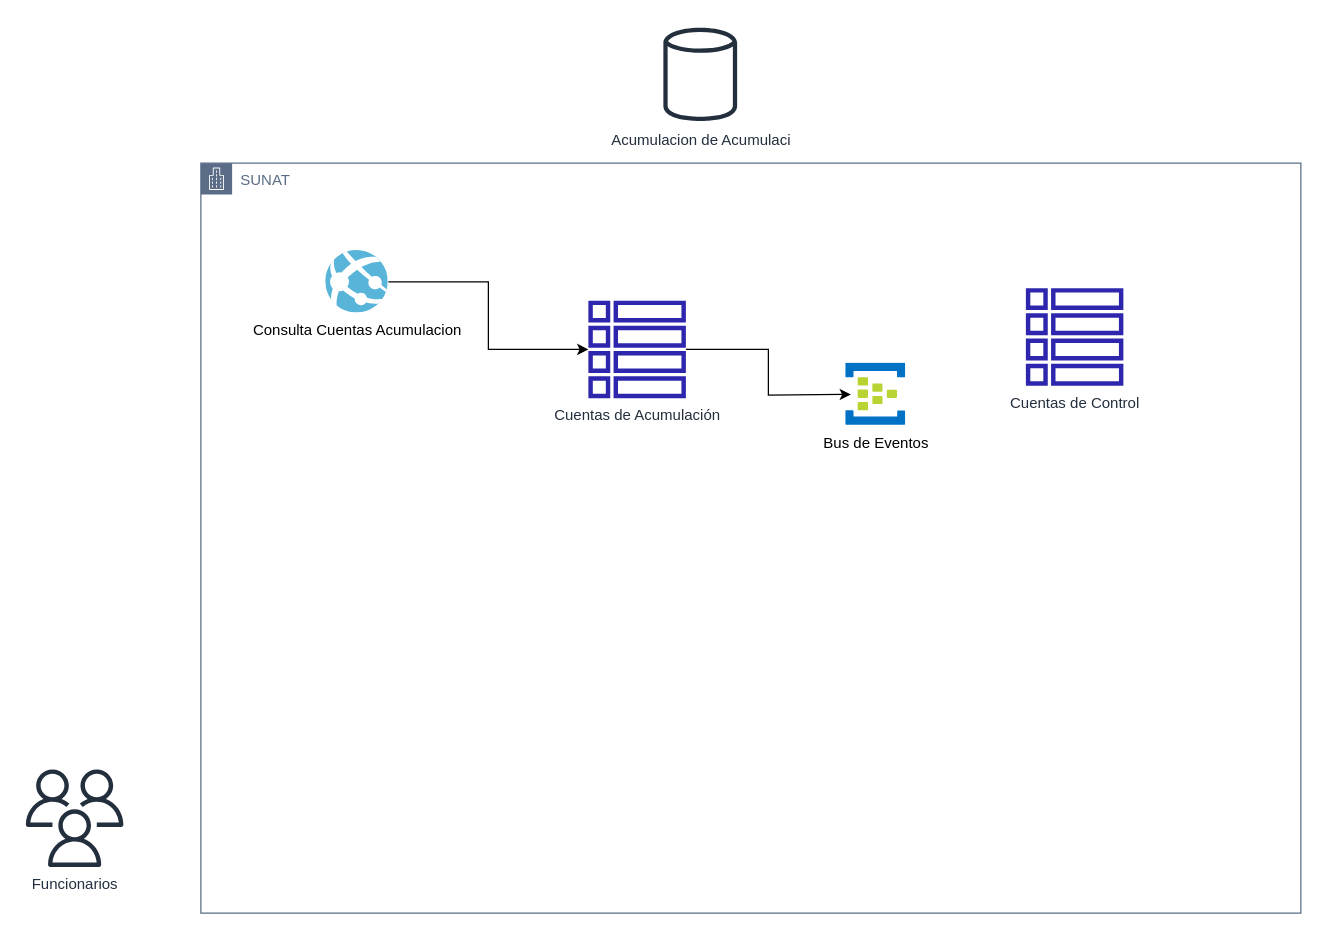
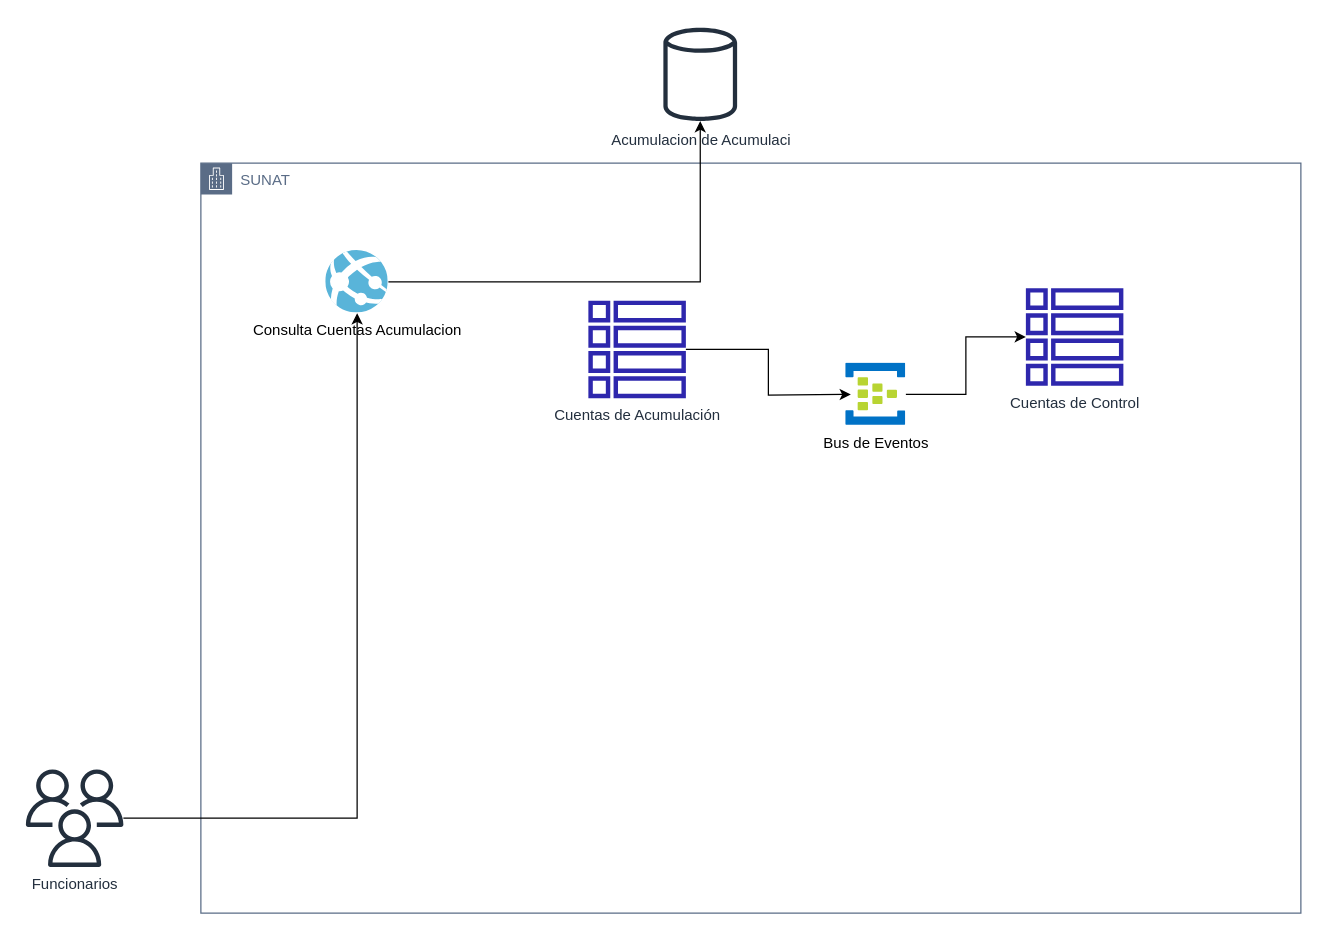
edge "Consulta Cuentas Acumulacion" -> "Cuentas de Acumulación": now "Consulta Cuentas Acumulacion" -> "Acumulacion de Acumulaci"
edge "Bus de Eventos" -> "Cuentas de Control": added
edge "Funcionarios" -> "Consulta Cuentas Acumulacion": added
